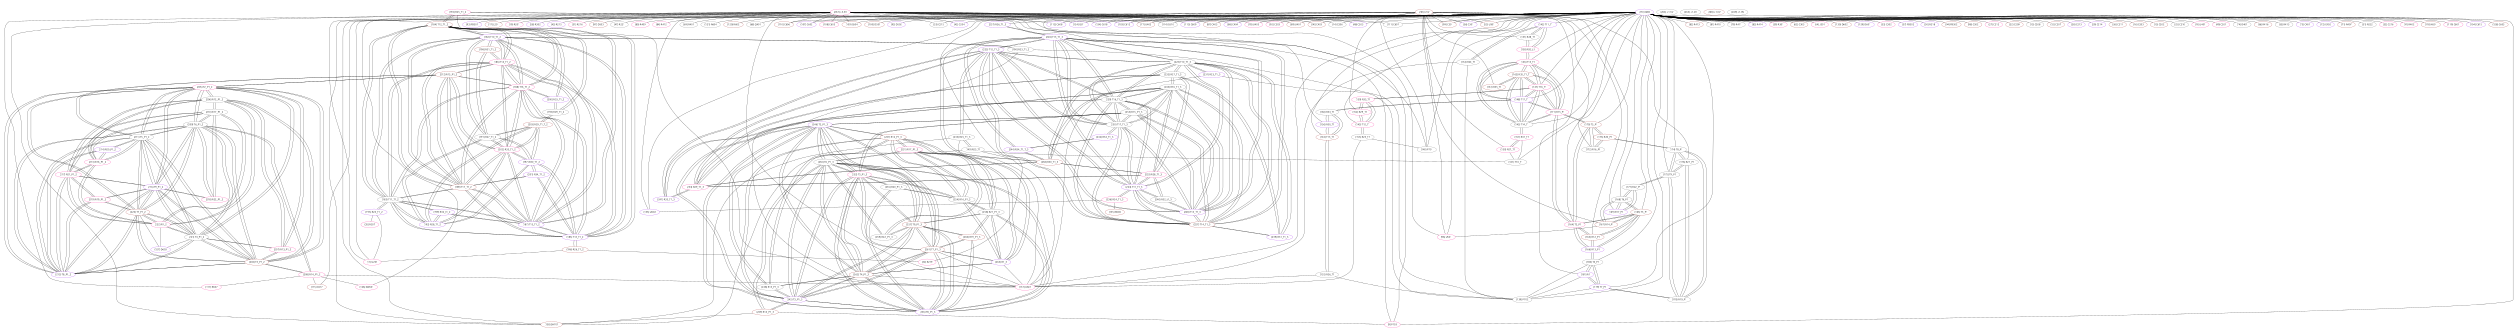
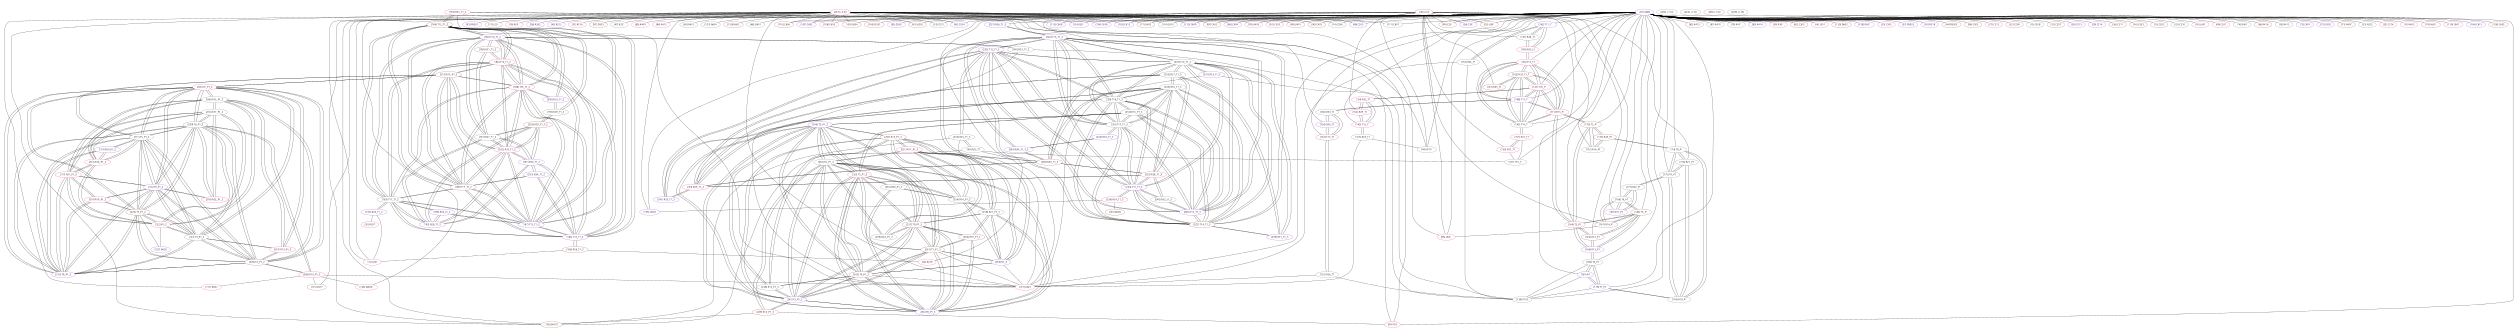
node "(43) U202": added
edge "(221) T4_P1_2" -- "(127) D603": removed
